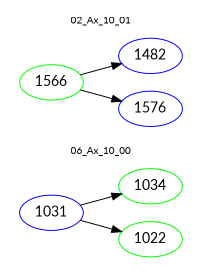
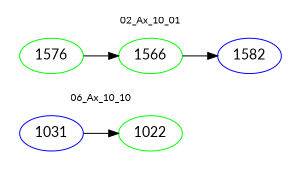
node "1482": label "1482" -> "1582"
edge "1566" -> "1576": reversed
node "1576": color blue -> green
cluster "06_Ax_10_00": label "06_Ax_10_00" -> "06_Ax_10_10"
node "1034": removed
